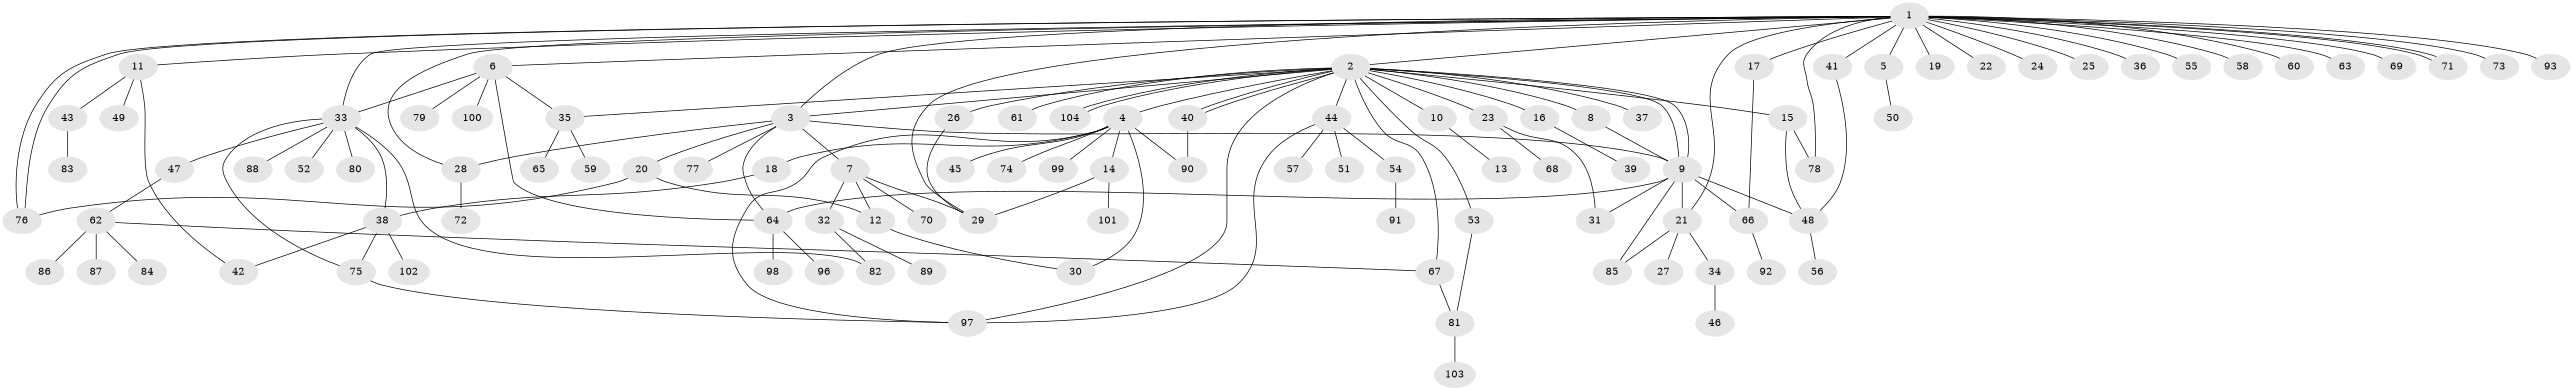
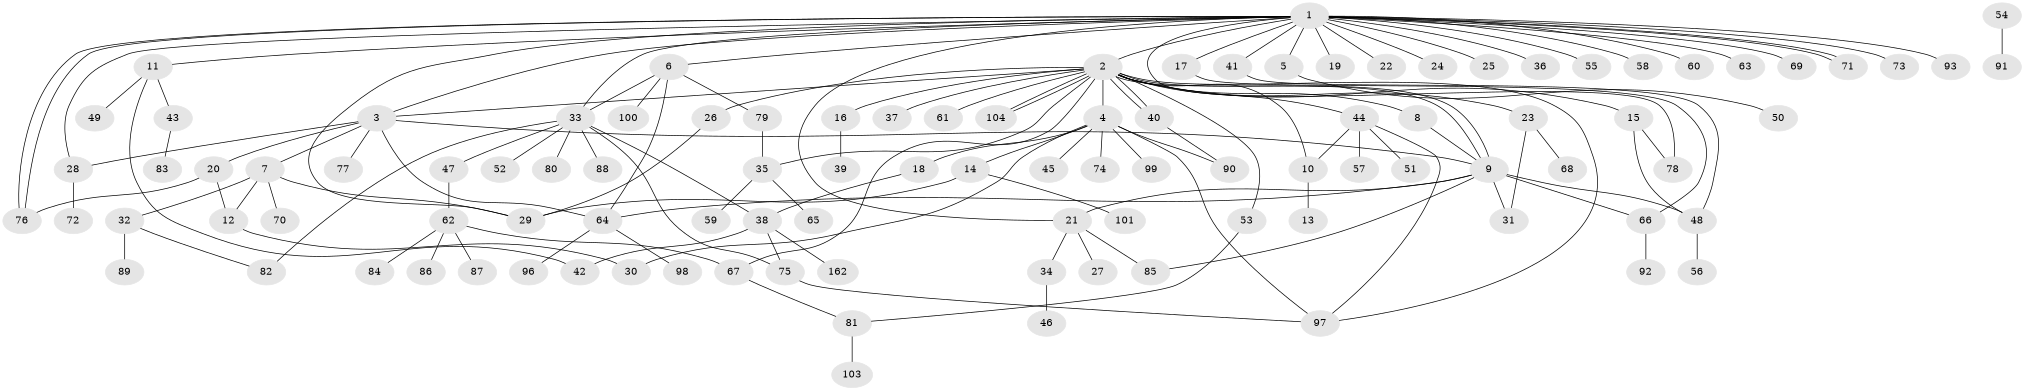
edge "6" -- "35": now "79" -- "35"
edge "44" -- "54": now "44" -- "10"
node "102": label "102" -> "162"
